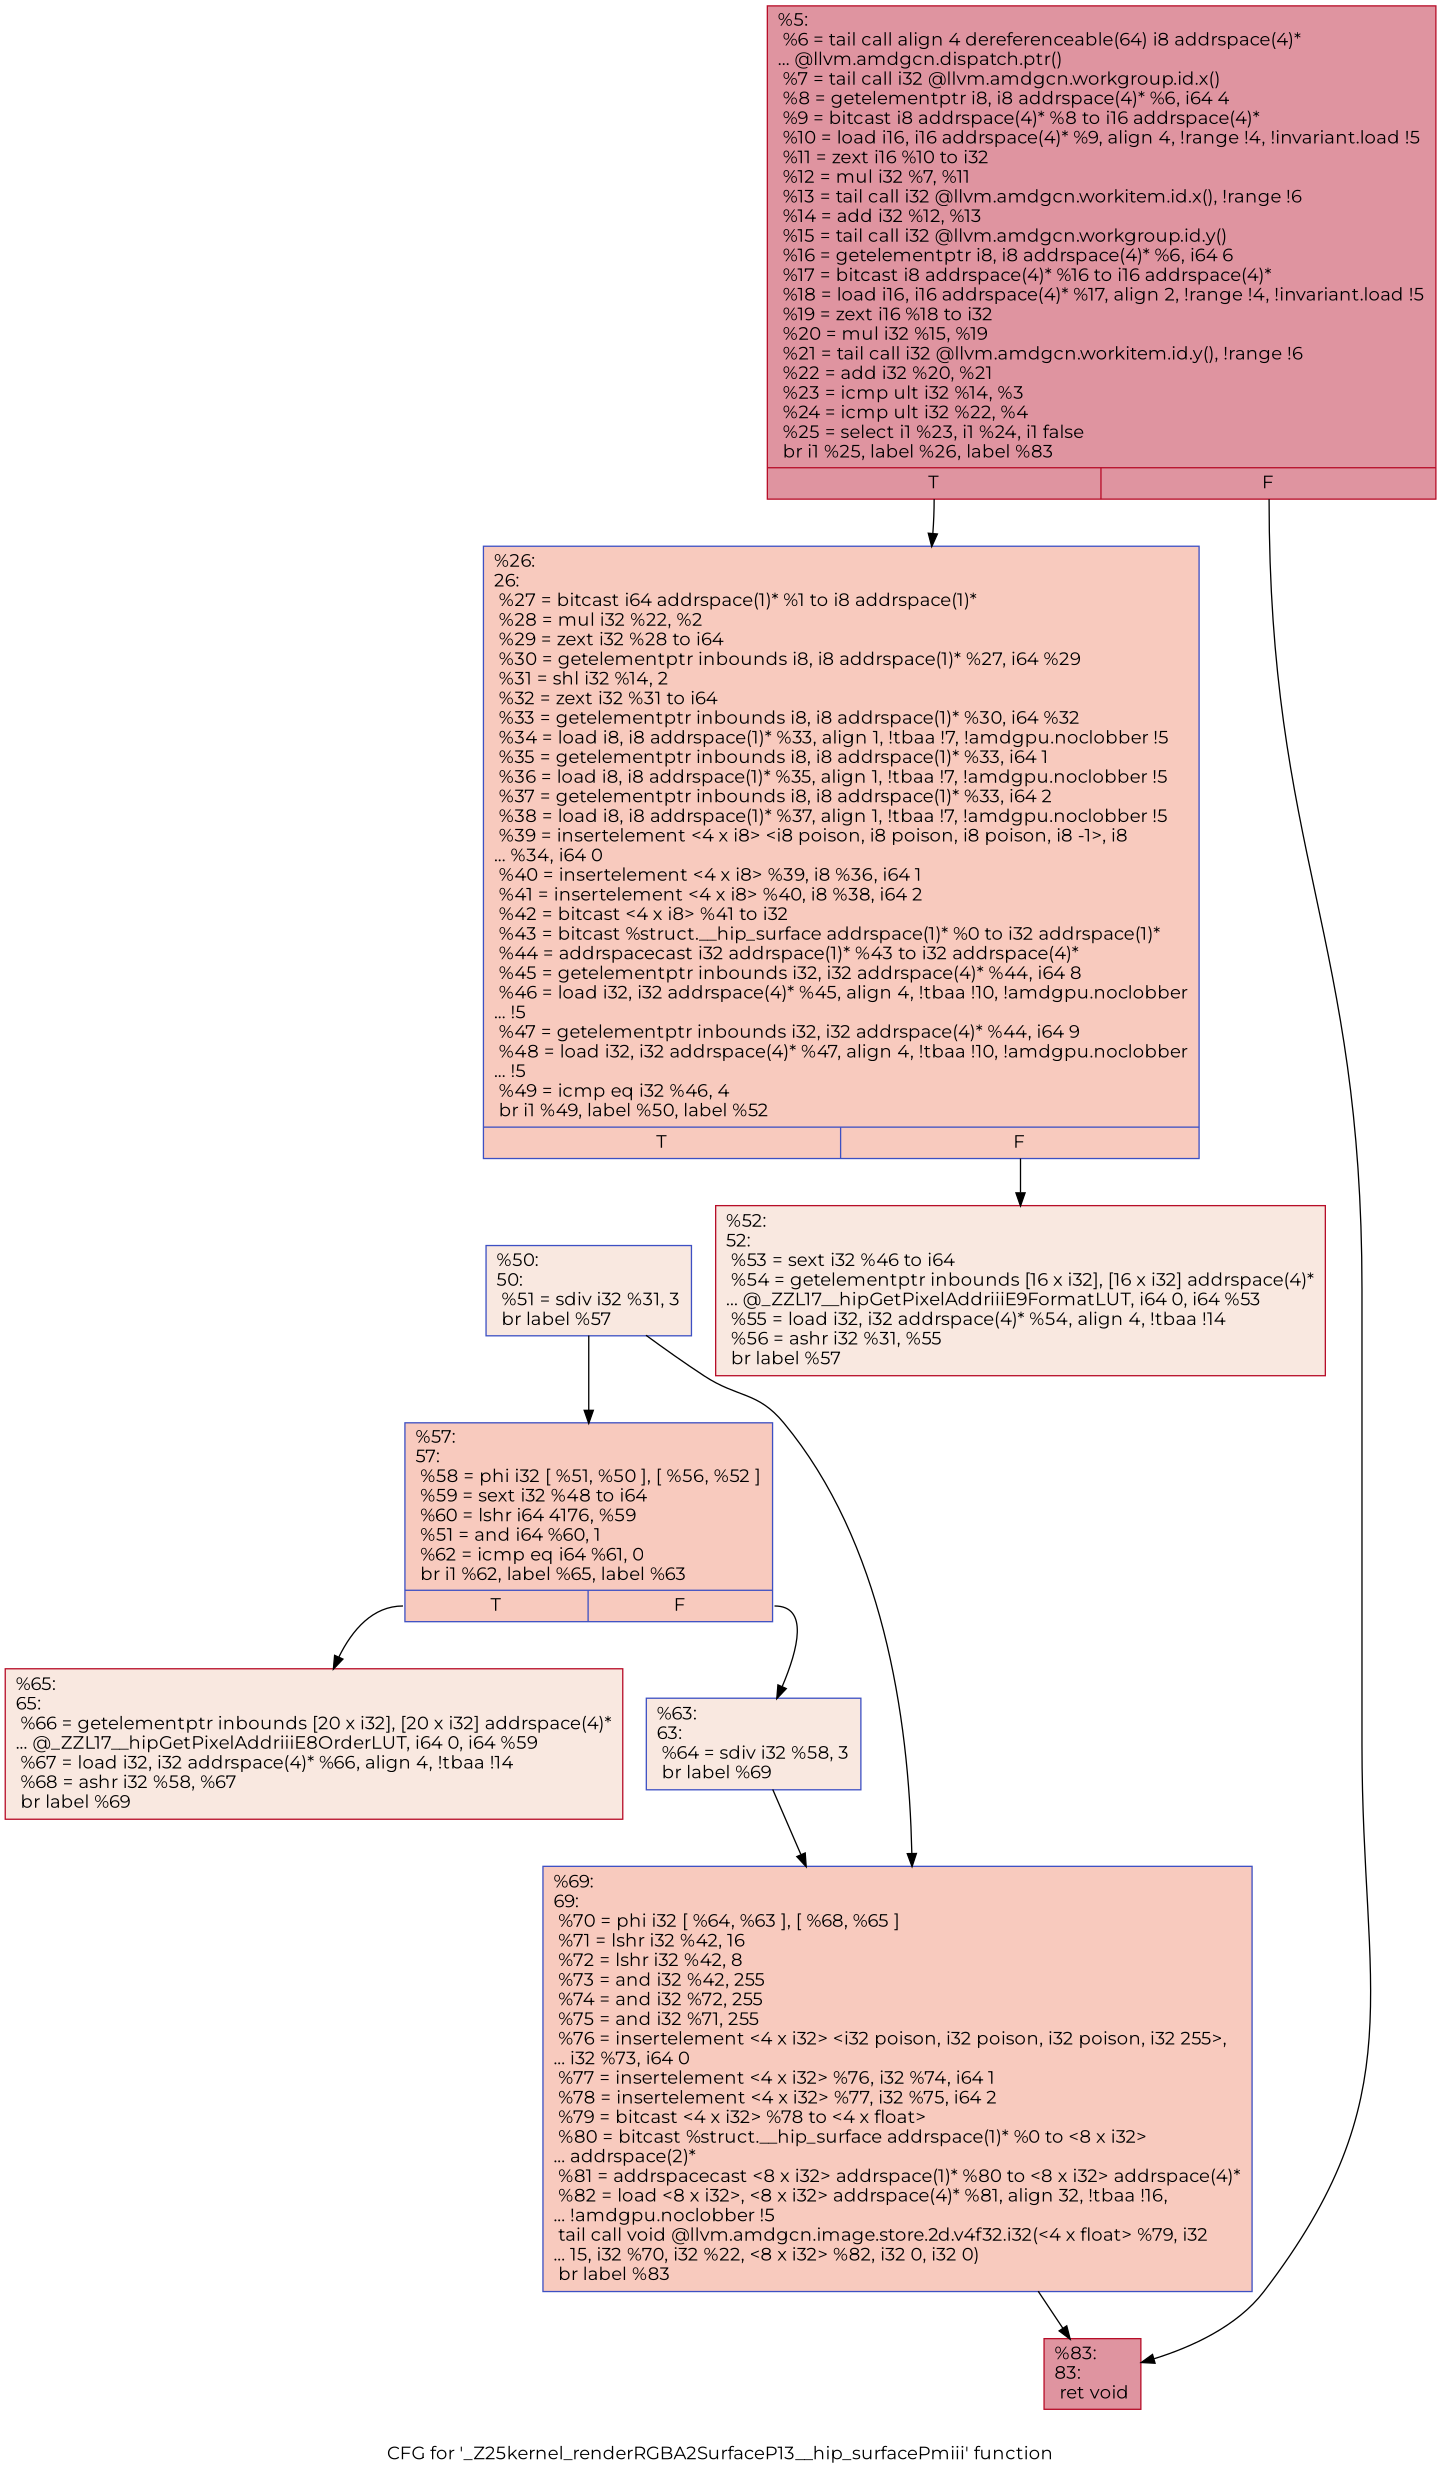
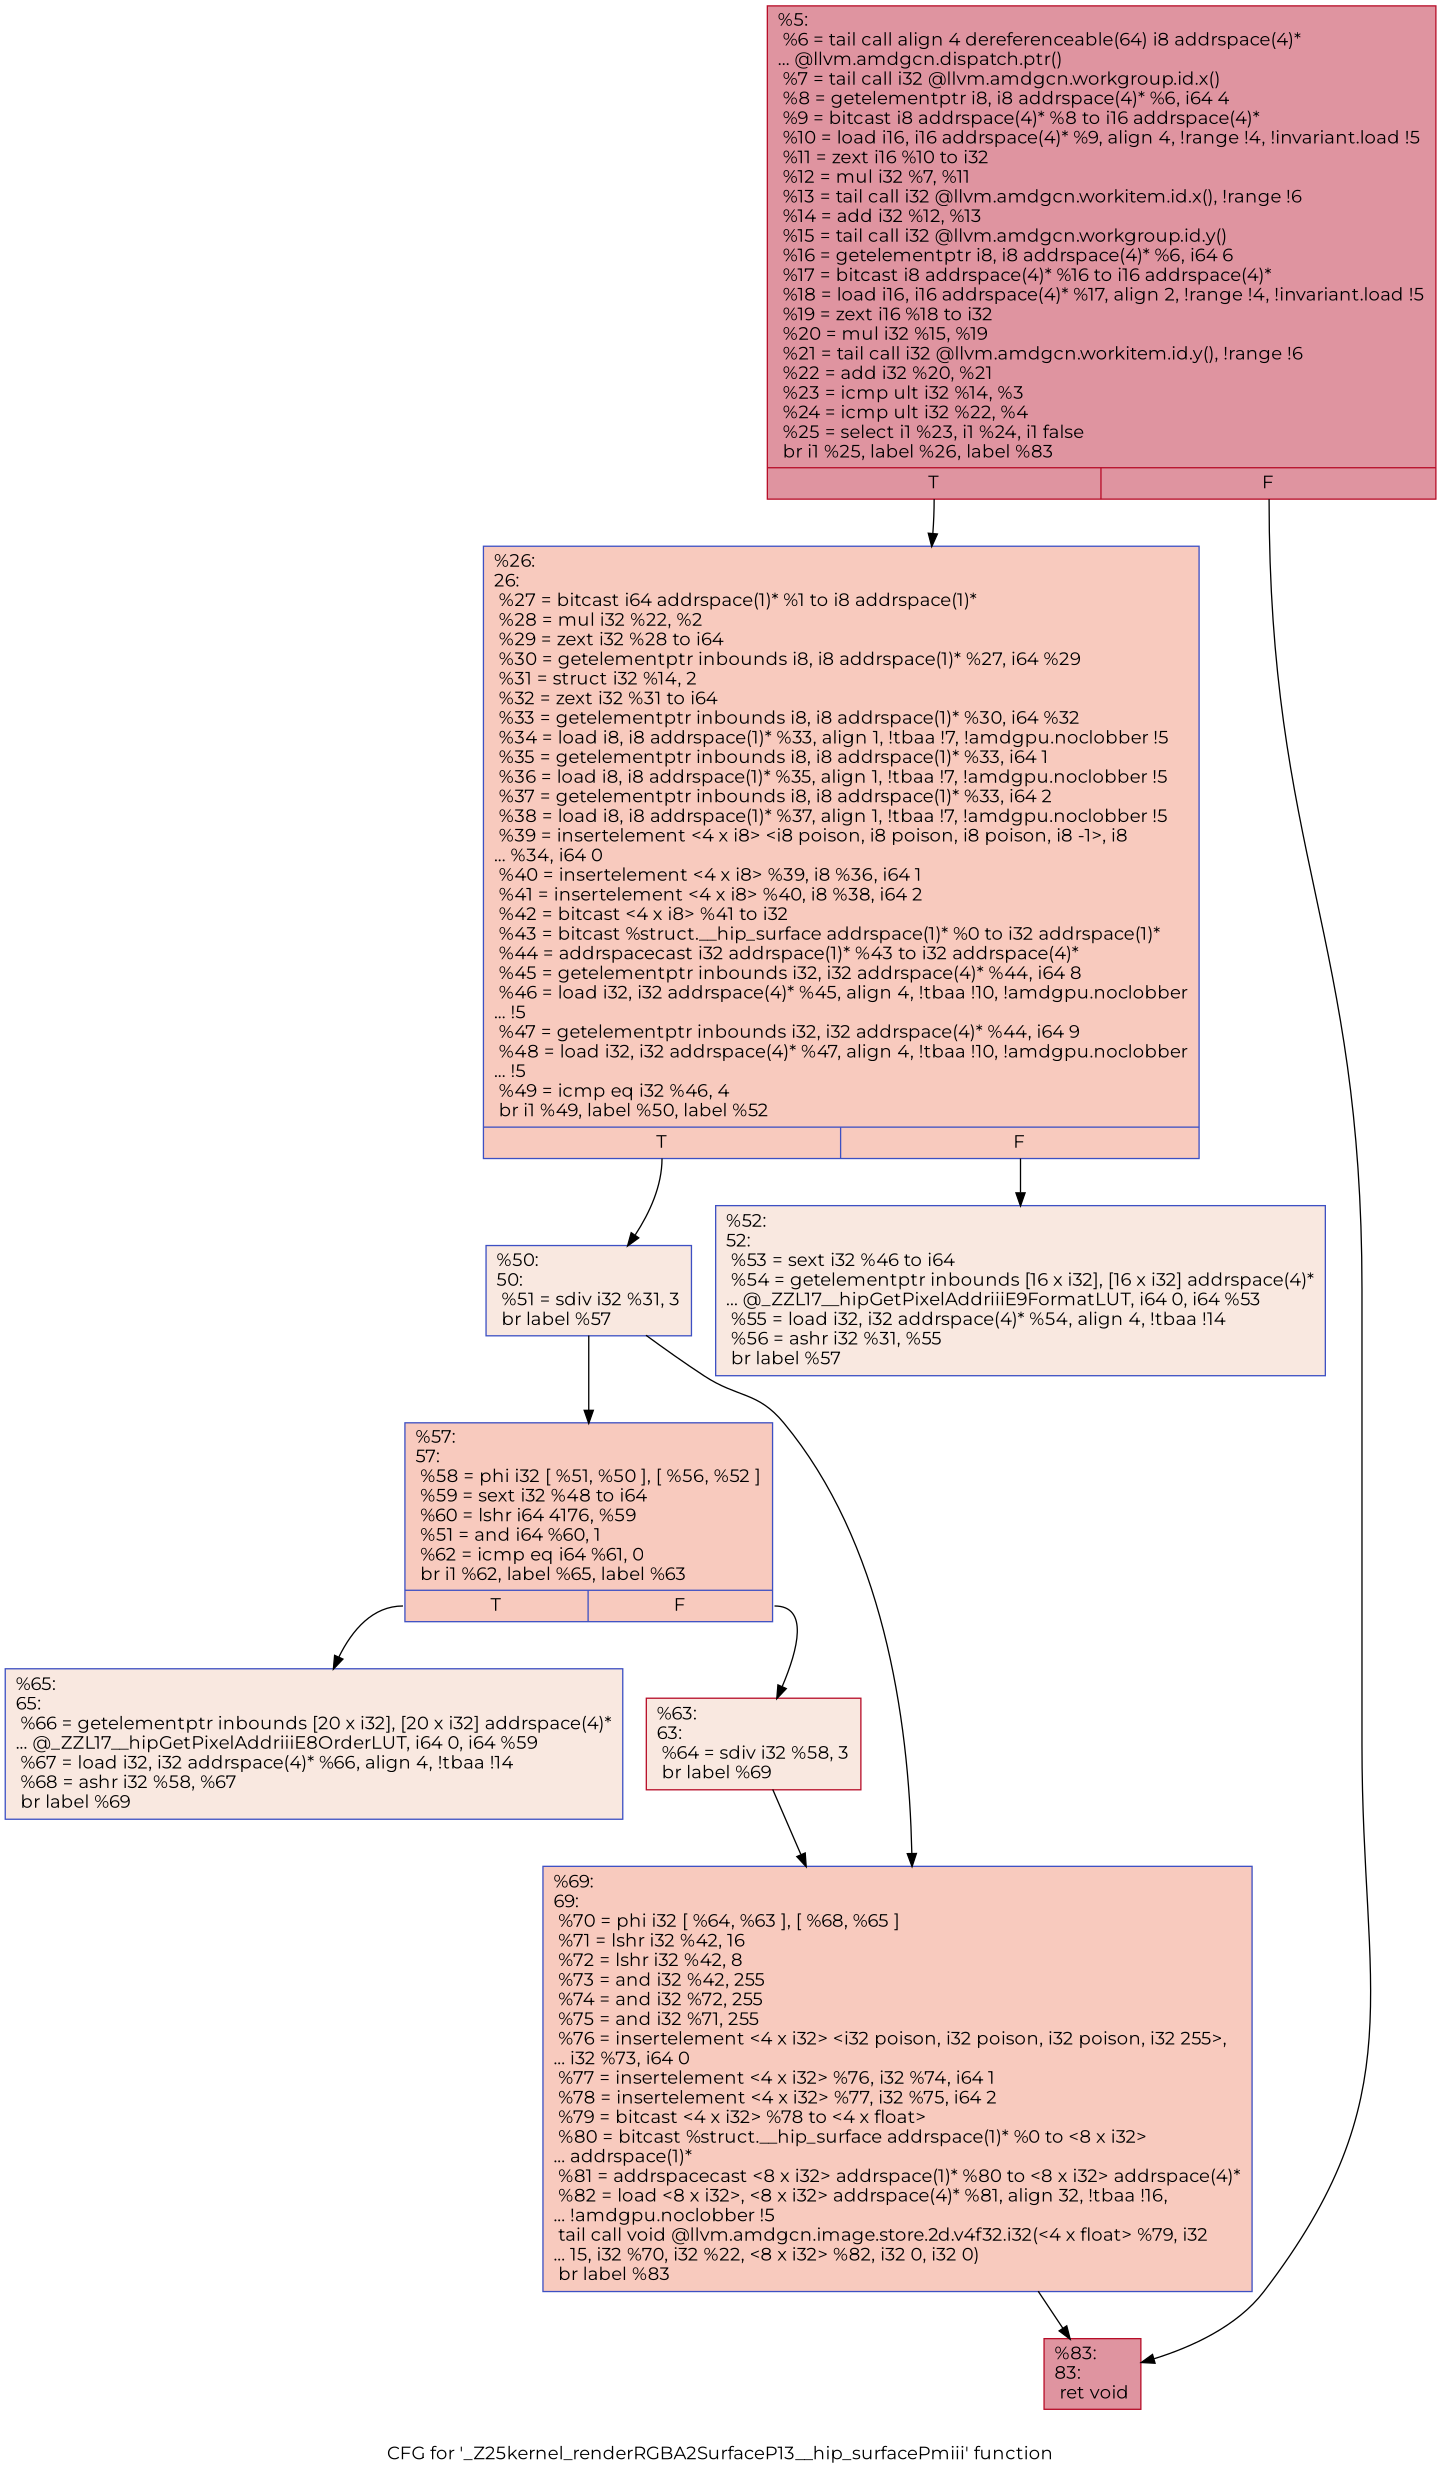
node "%26:": text "%31 = shl i32 %14, 2" -> "%31 = struct i32 %14, 2"
edge "%26:" -> "%50:": added
node "%52:": color #b70d28ff -> #3d50c3ff
node "%65:": color #b70d28ff -> #3d50c3ff
node "%63:": color #3d50c3ff -> #b70d28ff
node "%69:": text "... addrspace(2)*" -> "... addrspace(1)*"
